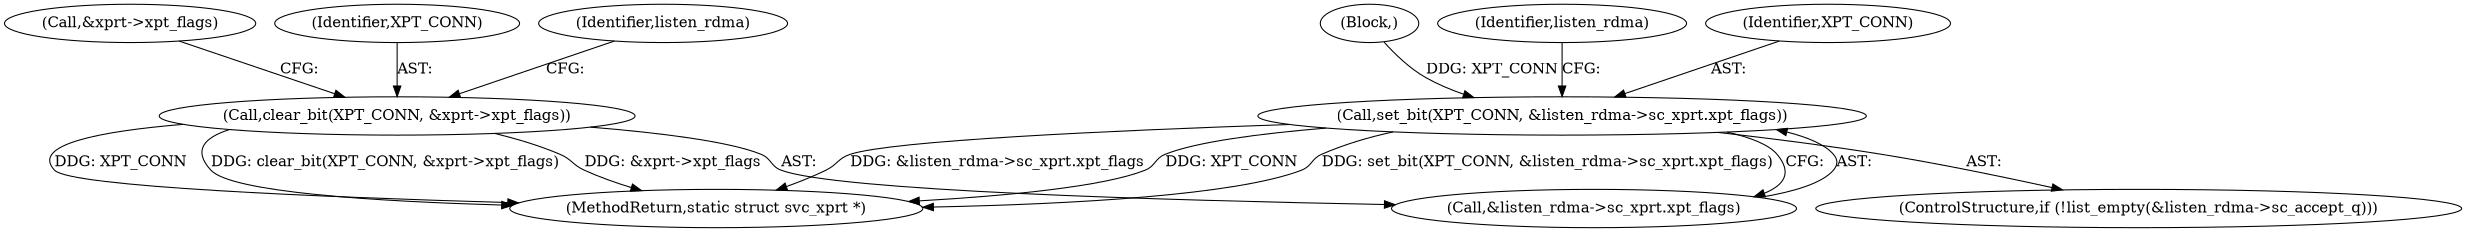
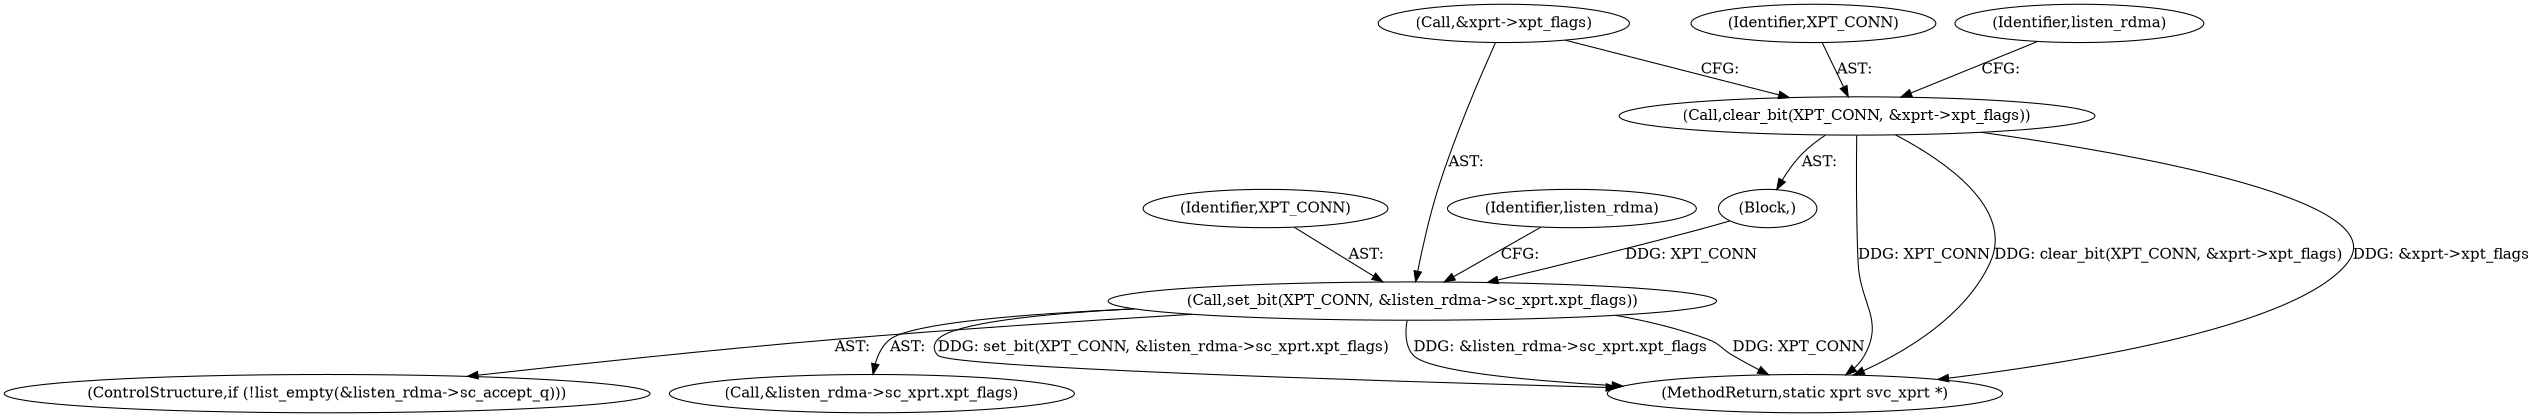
edge "(Call,set_bit(XPT_CONN, &listen_rdma->sc_xprt.xpt_flags))" -> "(Call,&listen_rdma->sc_xprt.xpt_flags)": label "CFG: " -> "AST: "
edge "(Call,&listen_rdma->sc_xprt.xpt_flags)" -> "(Call,set_bit(XPT_CONN, &listen_rdma->sc_xprt.xpt_flags))": now "(Call,&xprt->xpt_flags)" -> "(Call,set_bit(XPT_CONN, &listen_rdma->sc_xprt.xpt_flags))"
edge "(Call,clear_bit(XPT_CONN, &xprt->xpt_flags))" -> "(Call,&listen_rdma->sc_xprt.xpt_flags)": now "(Call,clear_bit(XPT_CONN, &xprt->xpt_flags))" -> "(Block,)"
node "(MethodReturn,static struct svc_xprt *)": label "(MethodReturn,static struct svc_xprt *)" -> "(MethodReturn,static xprt svc_xprt *)"
